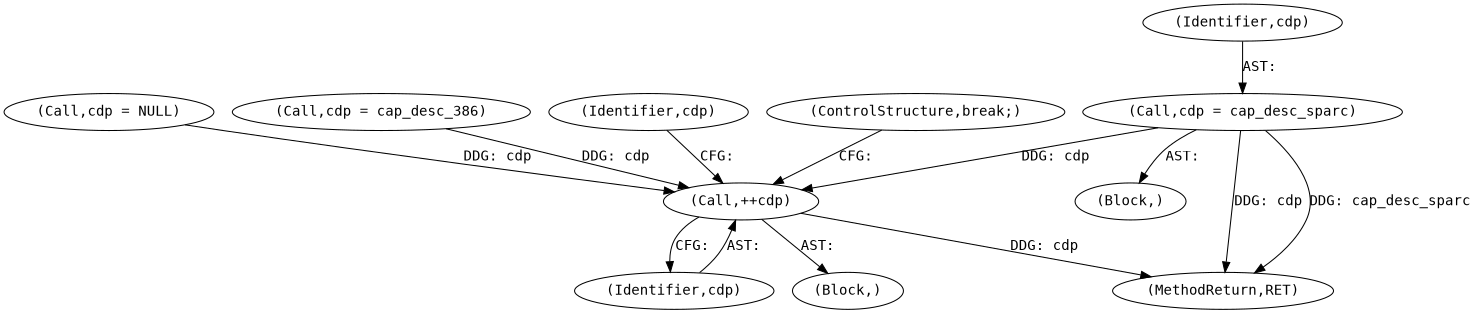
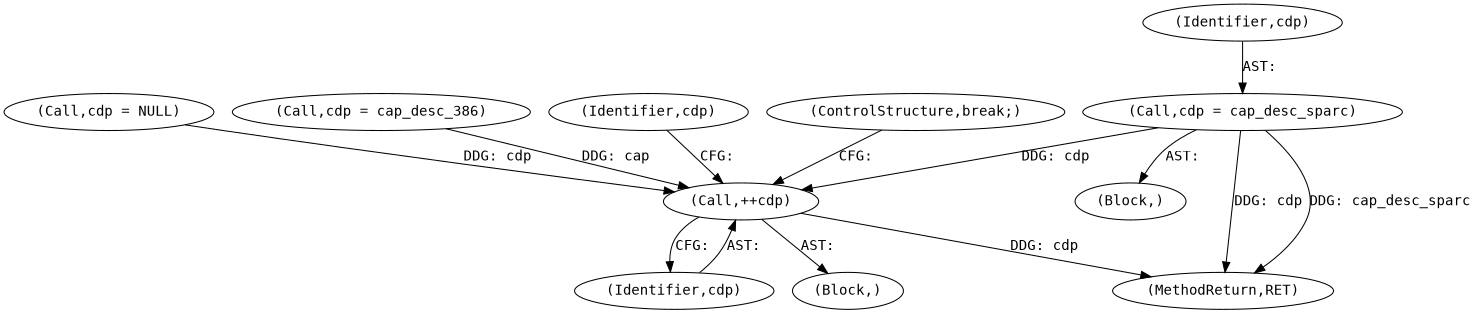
edge "(Call,cdp = cap_desc_386)" -> "(Call,++cdp)": label "DDG: cdp" -> "DDG: cap"
